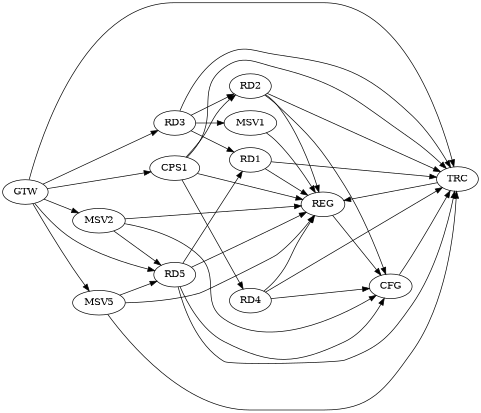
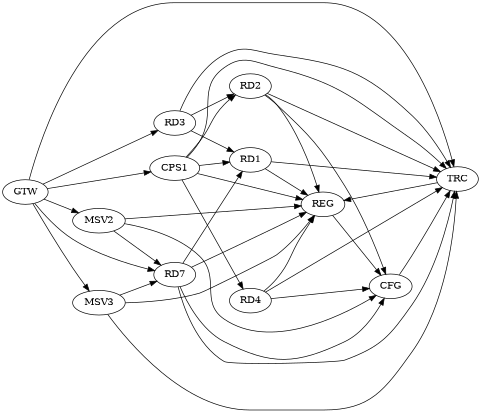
node "MSV1": removed
edge "CPS1" -> "RD1": added
node "RD5": label "RD5" -> "RD7"
node "MSV5": label "MSV5" -> "MSV3"
